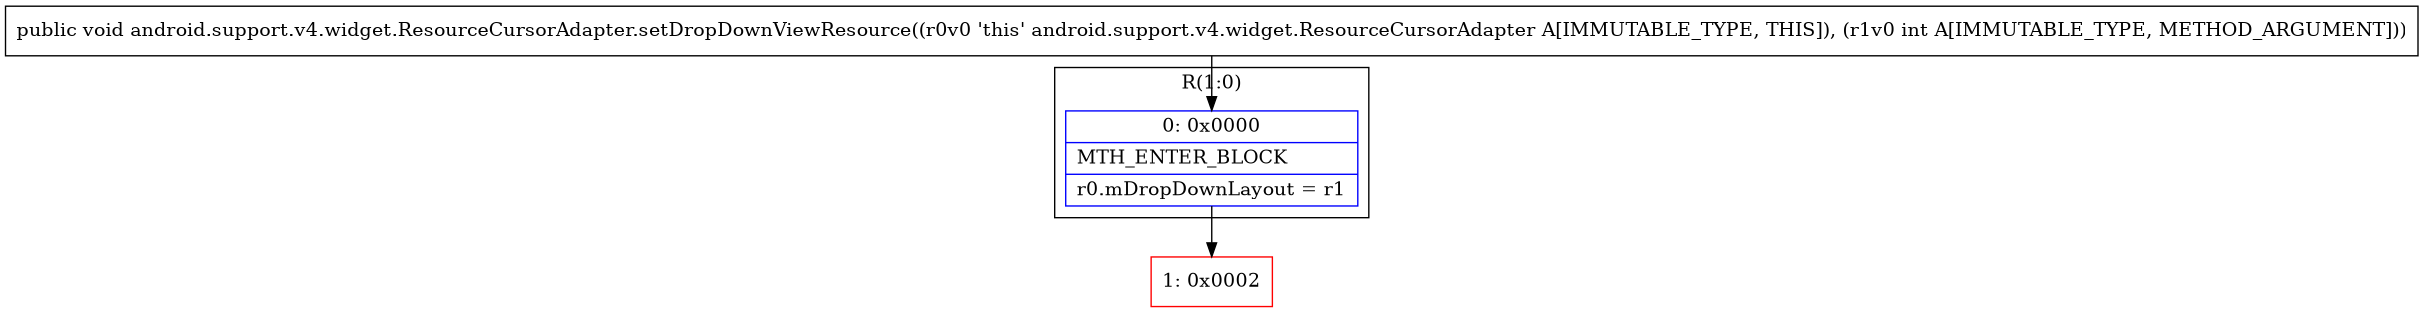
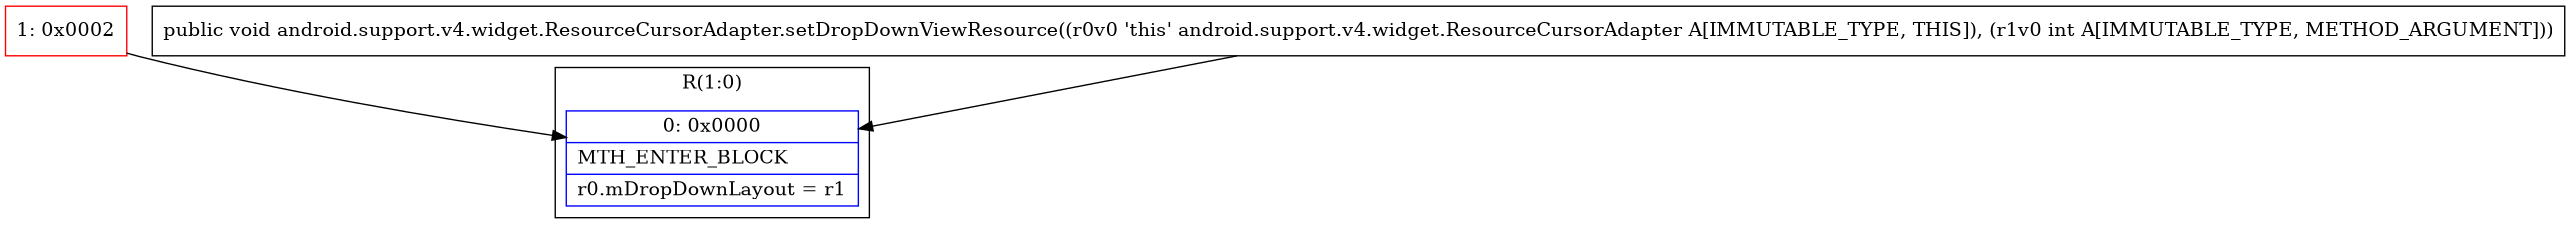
edge "0: 0x0000" -> "1: 0x0002": reversed
